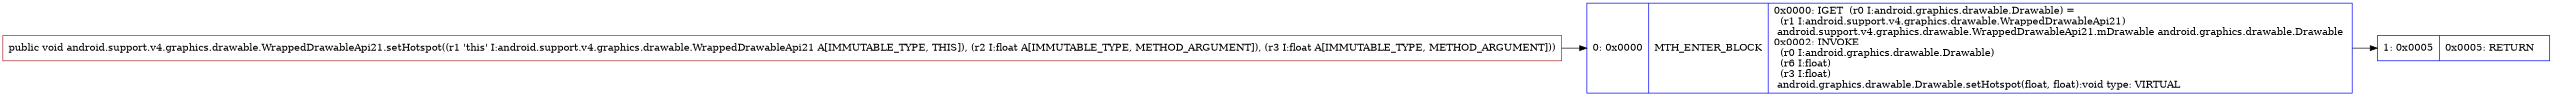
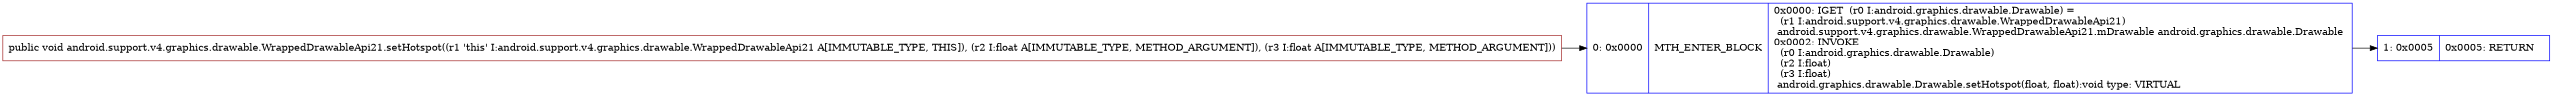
node "0: 0x0000": text "(r6 I:float)" -> "(r2 I:float)"
